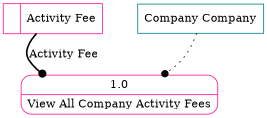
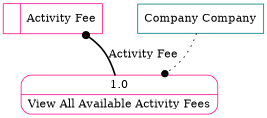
edge "Activity Fee" -> "1.0": reversed
node "1.0": text "View All Company Activity Fees" -> "View All Available Activity Fees"
